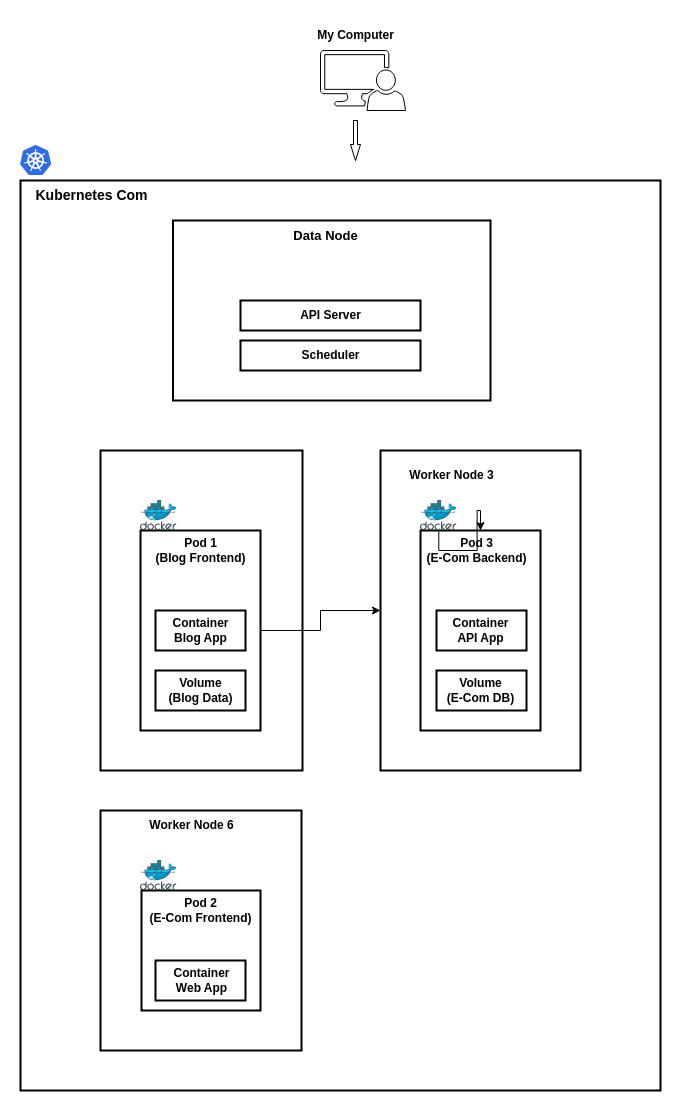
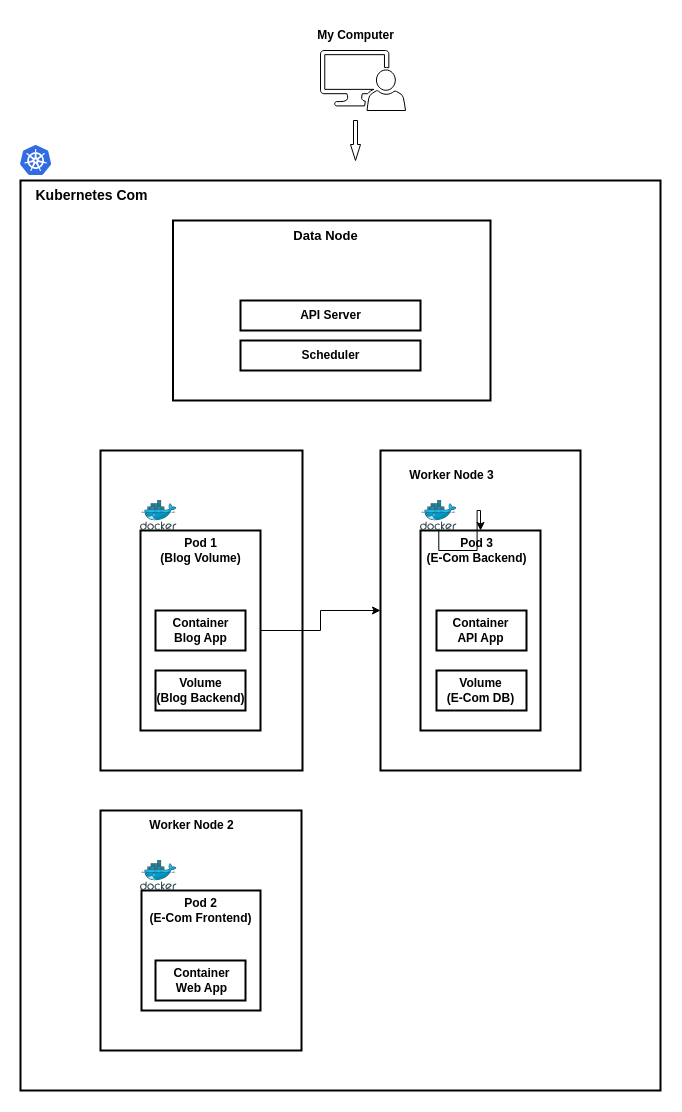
node "Pod 1 (Blog Frontend)": label "Pod 1 (Blog Frontend)" -> "Pod 1 (Blog Volume)"
node "Volume (Blog Data)": label "Volume (Blog Data)" -> "Volume (Blog Backend)"
node "Worker Node 6": label "Worker Node 6" -> "Worker Node 2"
